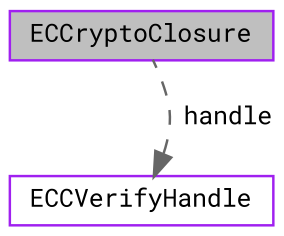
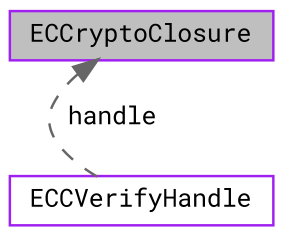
edge "ECCryptoClosure" -> "ECCVerifyHandle": reversed
